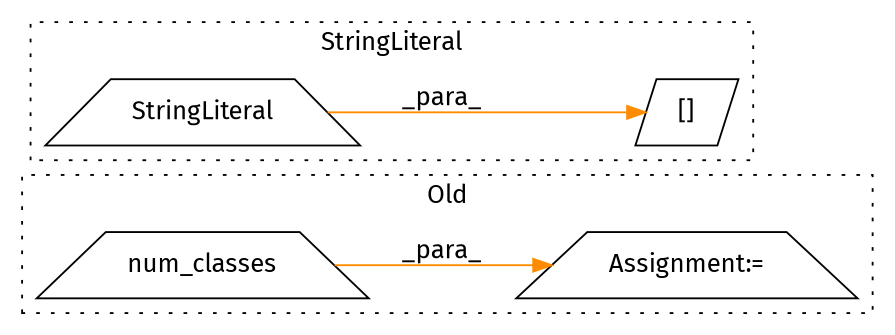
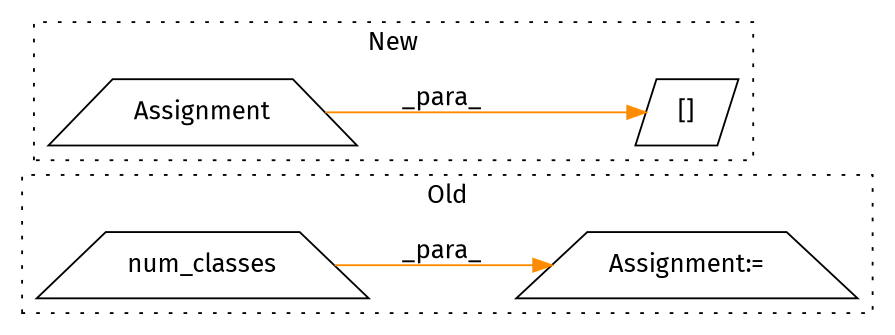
cluster "StringLiteral": label "StringLiteral" -> "New"
node "StringLiteral": label "StringLiteral" -> "Assignment"
